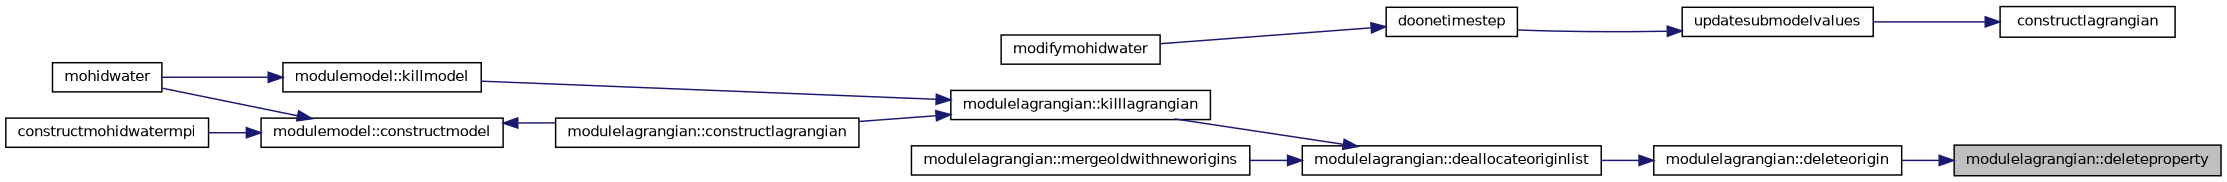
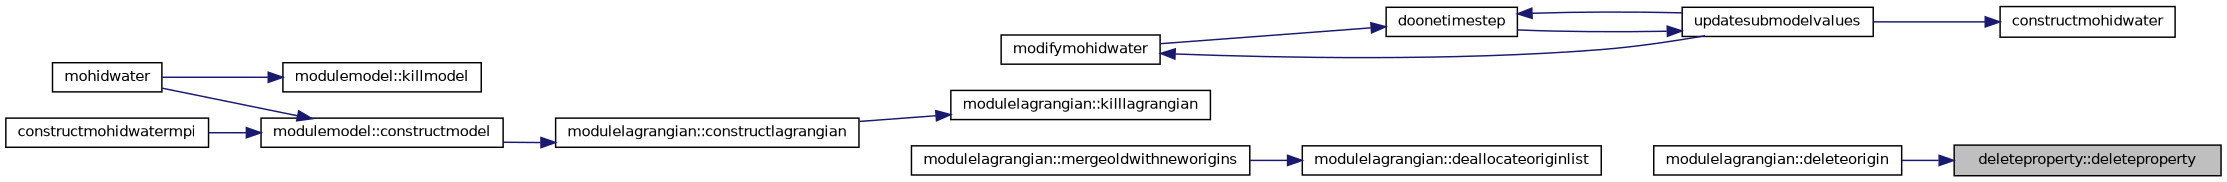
edge "updatesubmodelvalues" -> "doonetimestep": added
node "constructlagrangian": label "constructlagrangian" -> "constructmohidwater"
edge "updatesubmodelvalues" -> "modifymohidwater": added
edge "modulemodel::killmodel" -> "modulelagrangian::killlagrangian": removed
edge "modulelagrangian::constructlagrangian" -> "modulemodel::constructmodel": reversed
edge "modulelagrangian::killlagrangian" -> "modulelagrangian::deallocateoriginlist": removed
edge "modulelagrangian::deallocateoriginlist" -> "modulelagrangian::deleteorigin": removed
node "modulelagrangian::deleteproperty": label "modulelagrangian::deleteproperty" -> "deleteproperty::deleteproperty"
